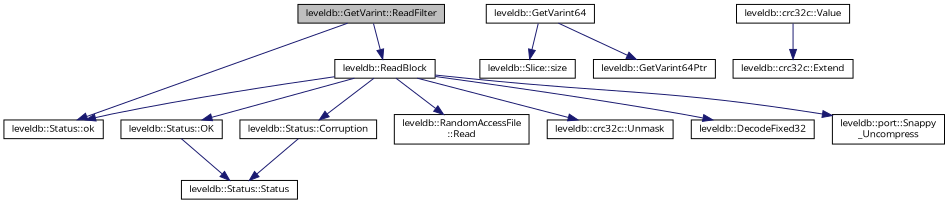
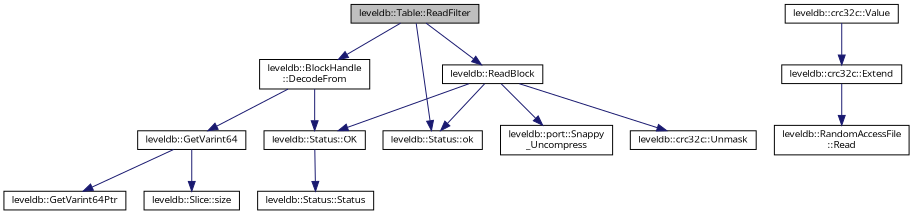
node "leveldb::GetVarint::ReadFilter": label "leveldb::GetVarint::ReadFilter" -> "leveldb::Table::ReadFilter"
node "leveldb::BlockHandle ::DecodeFrom": added
edge "leveldb::ReadBlock" -> "leveldb::RandomAccessFile ::Read": now "leveldb::crc32c::Extend" -> "leveldb::RandomAccessFile ::Read"
node "leveldb::Status::Corruption": removed
node "leveldb::DecodeFixed32": removed
